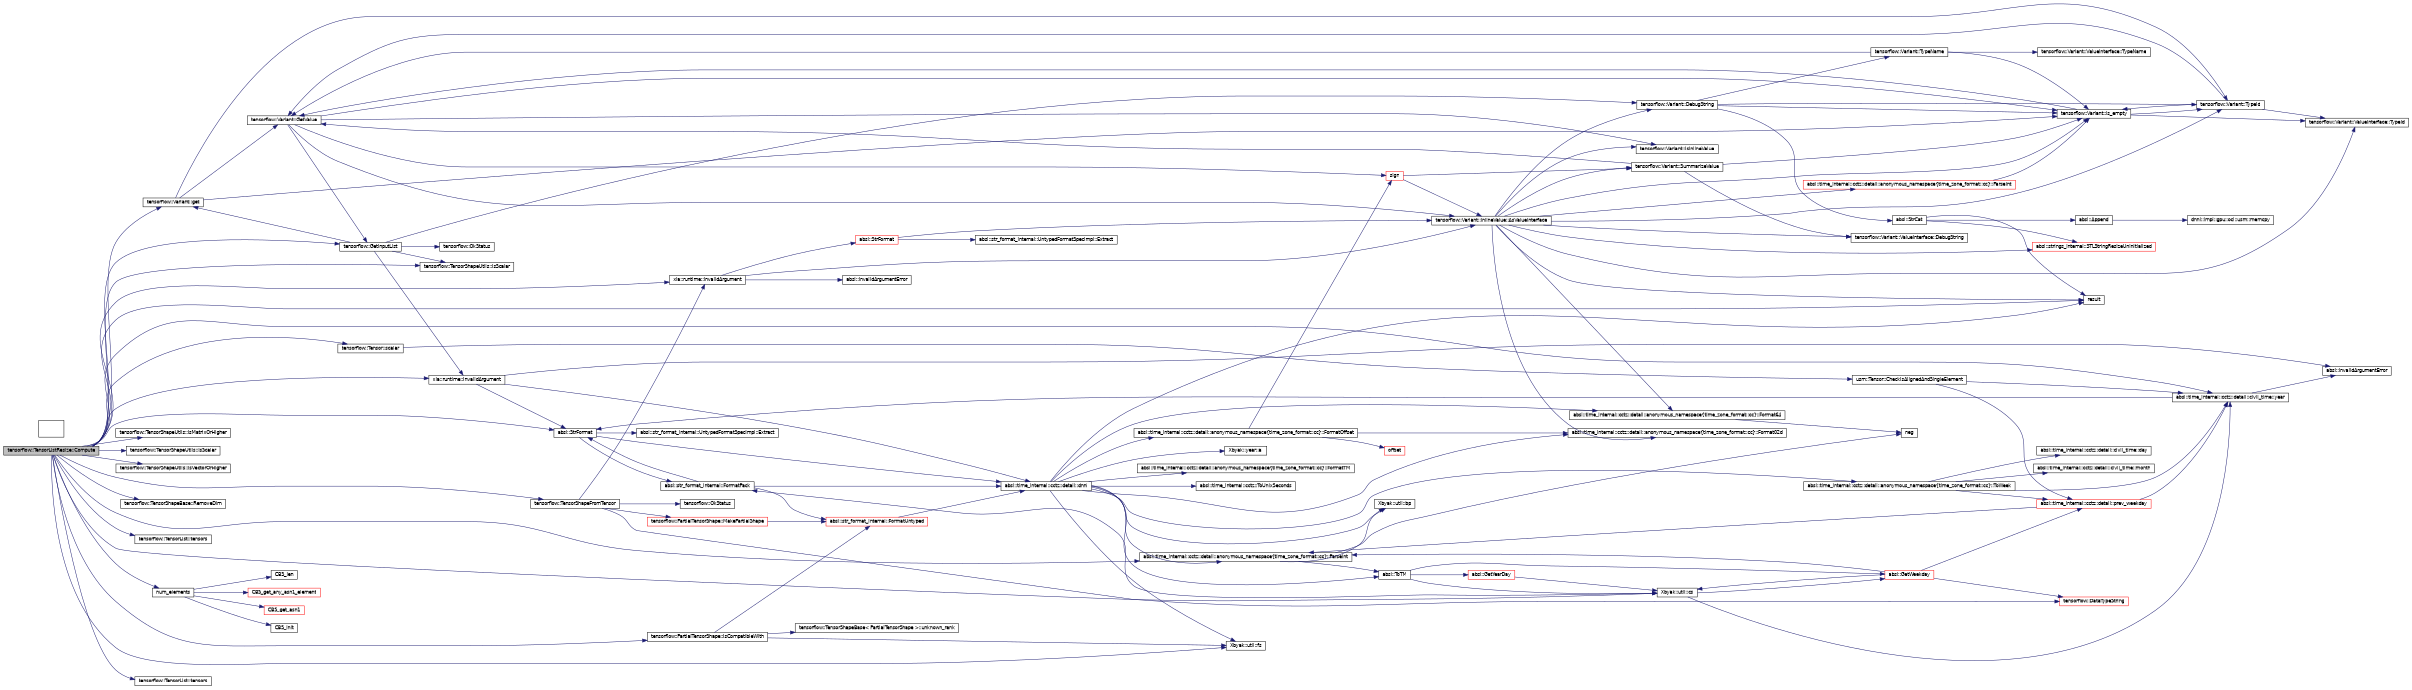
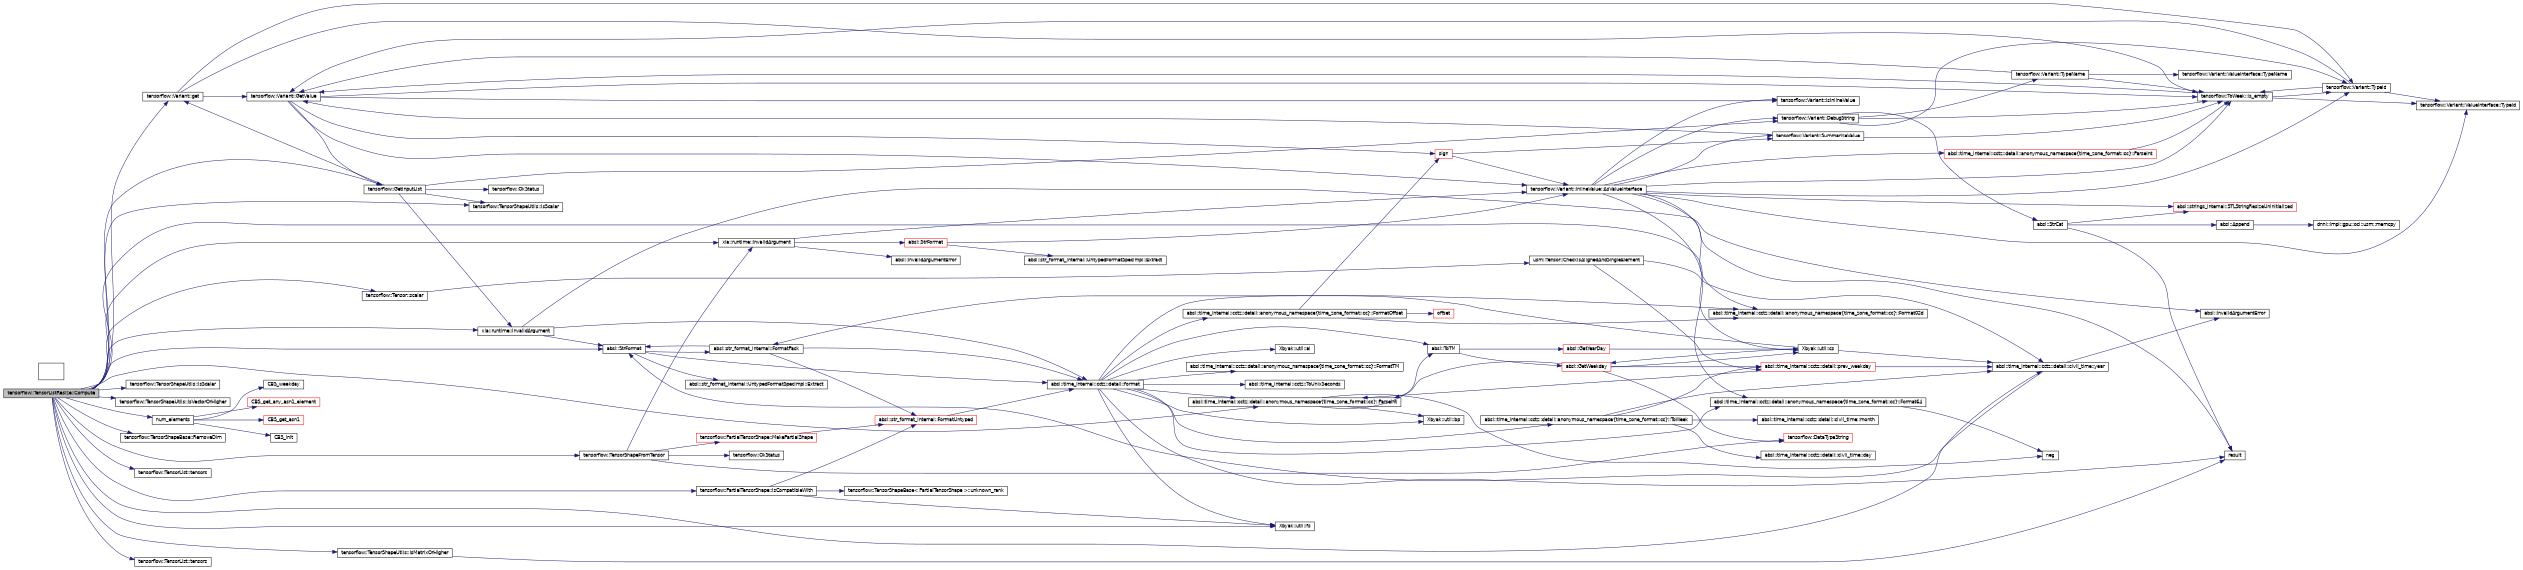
node "tensorflow::Variant::is_empty": label "tensorflow::Variant::is_empty" -> "tensorflow::ToWeek::is_empty"
node "tensorflow::Variant::ValueInterface::DebugString": removed
edge "tensorflow::TensorListResize::Compute" -> "result": now "tensorflow::TensorShapeUtils::IsMatrixOrHigher" -> "result"
node "Xbyak::year::al": label "Xbyak::year::al" -> "Xbyak::util::al"
node "absl::time_internal::cctz::detail::dnnl": label "absl::time_internal::cctz::detail::dnnl" -> "absl::time_internal::cctz::detail::format"
node "CBS_len": label "CBS_len" -> "CBS_weekday"
edge "absl::ToTM" -> "Xbyak::util::cs": removed
